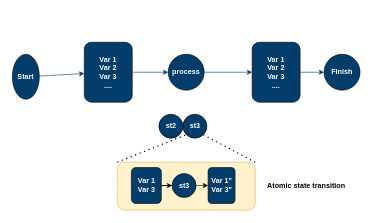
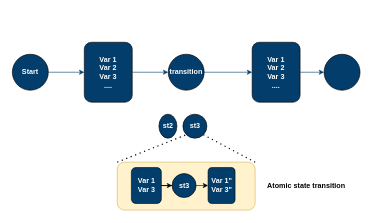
node "process": label "process" -> "transition"
node "Finish": removed
node "Start": size 27x45 -> 36x36
node "st2": size 24x24 -> 18x24
